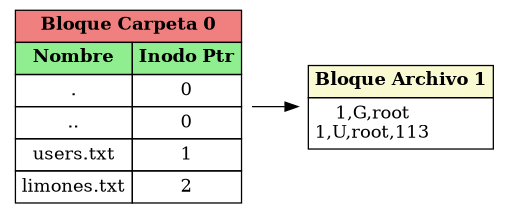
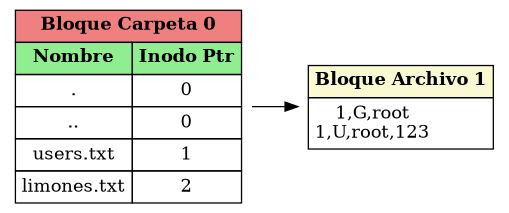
node "Bloque Archivo 1": text "1,U,root,113" -> "1,U,root,123"
